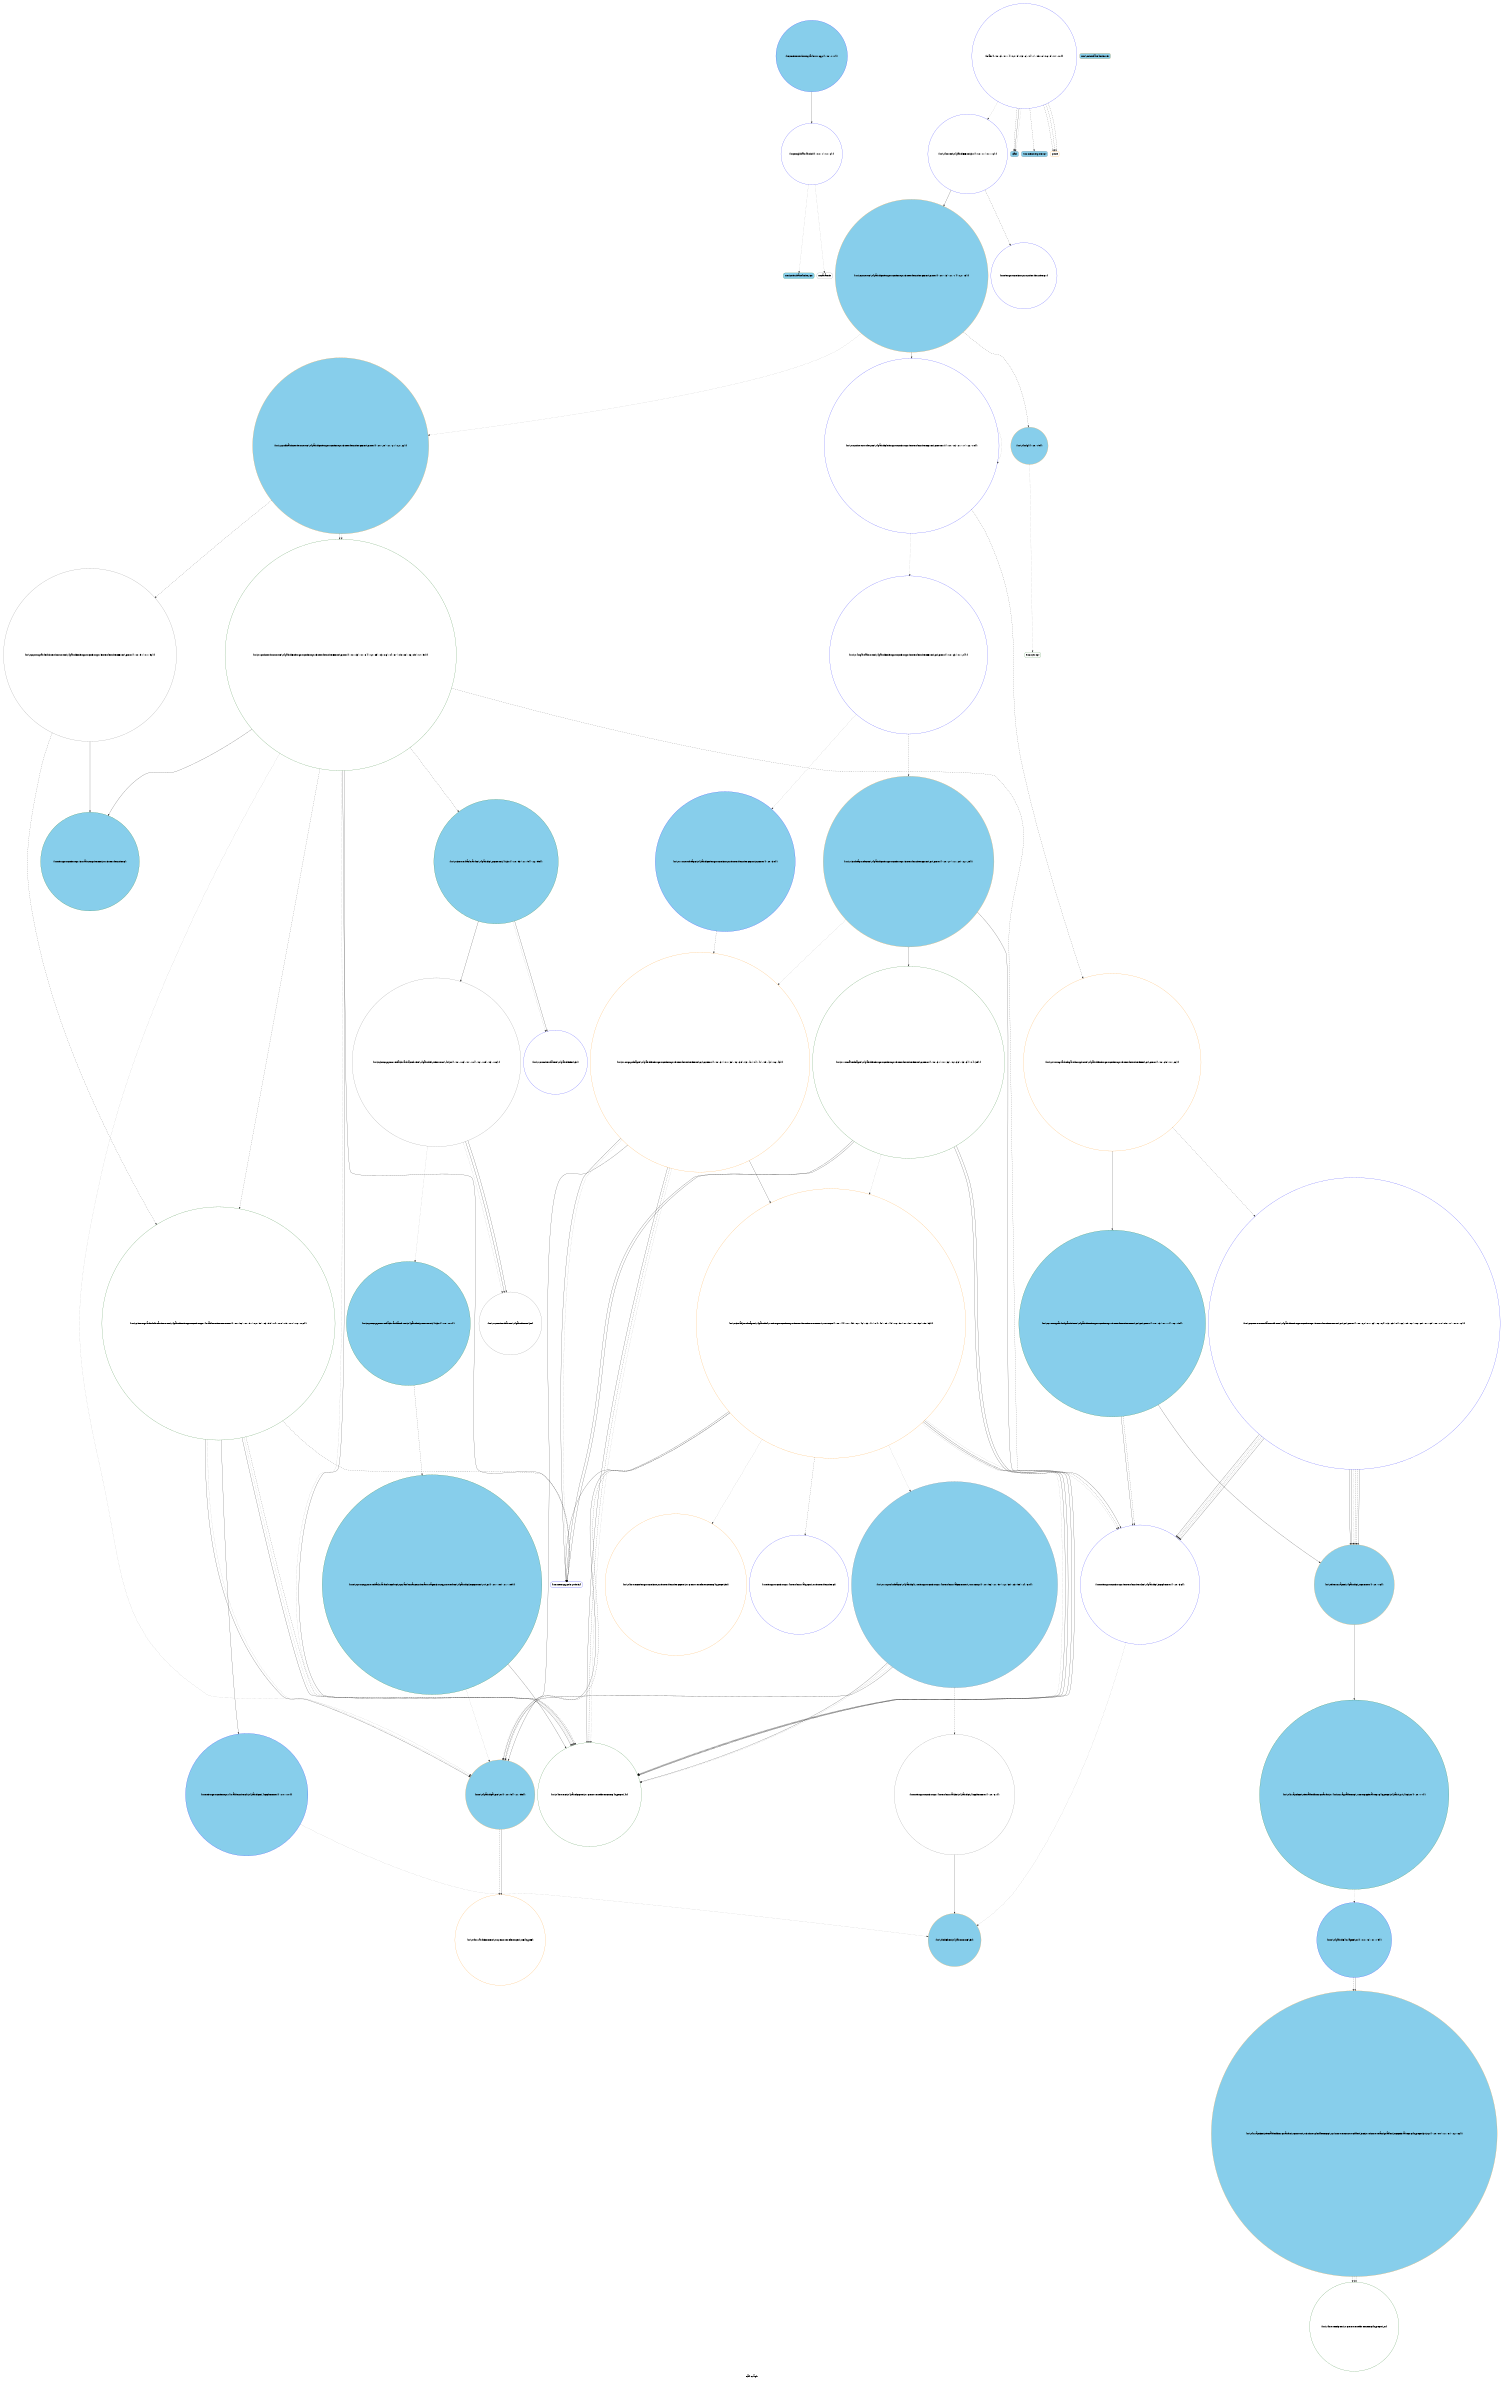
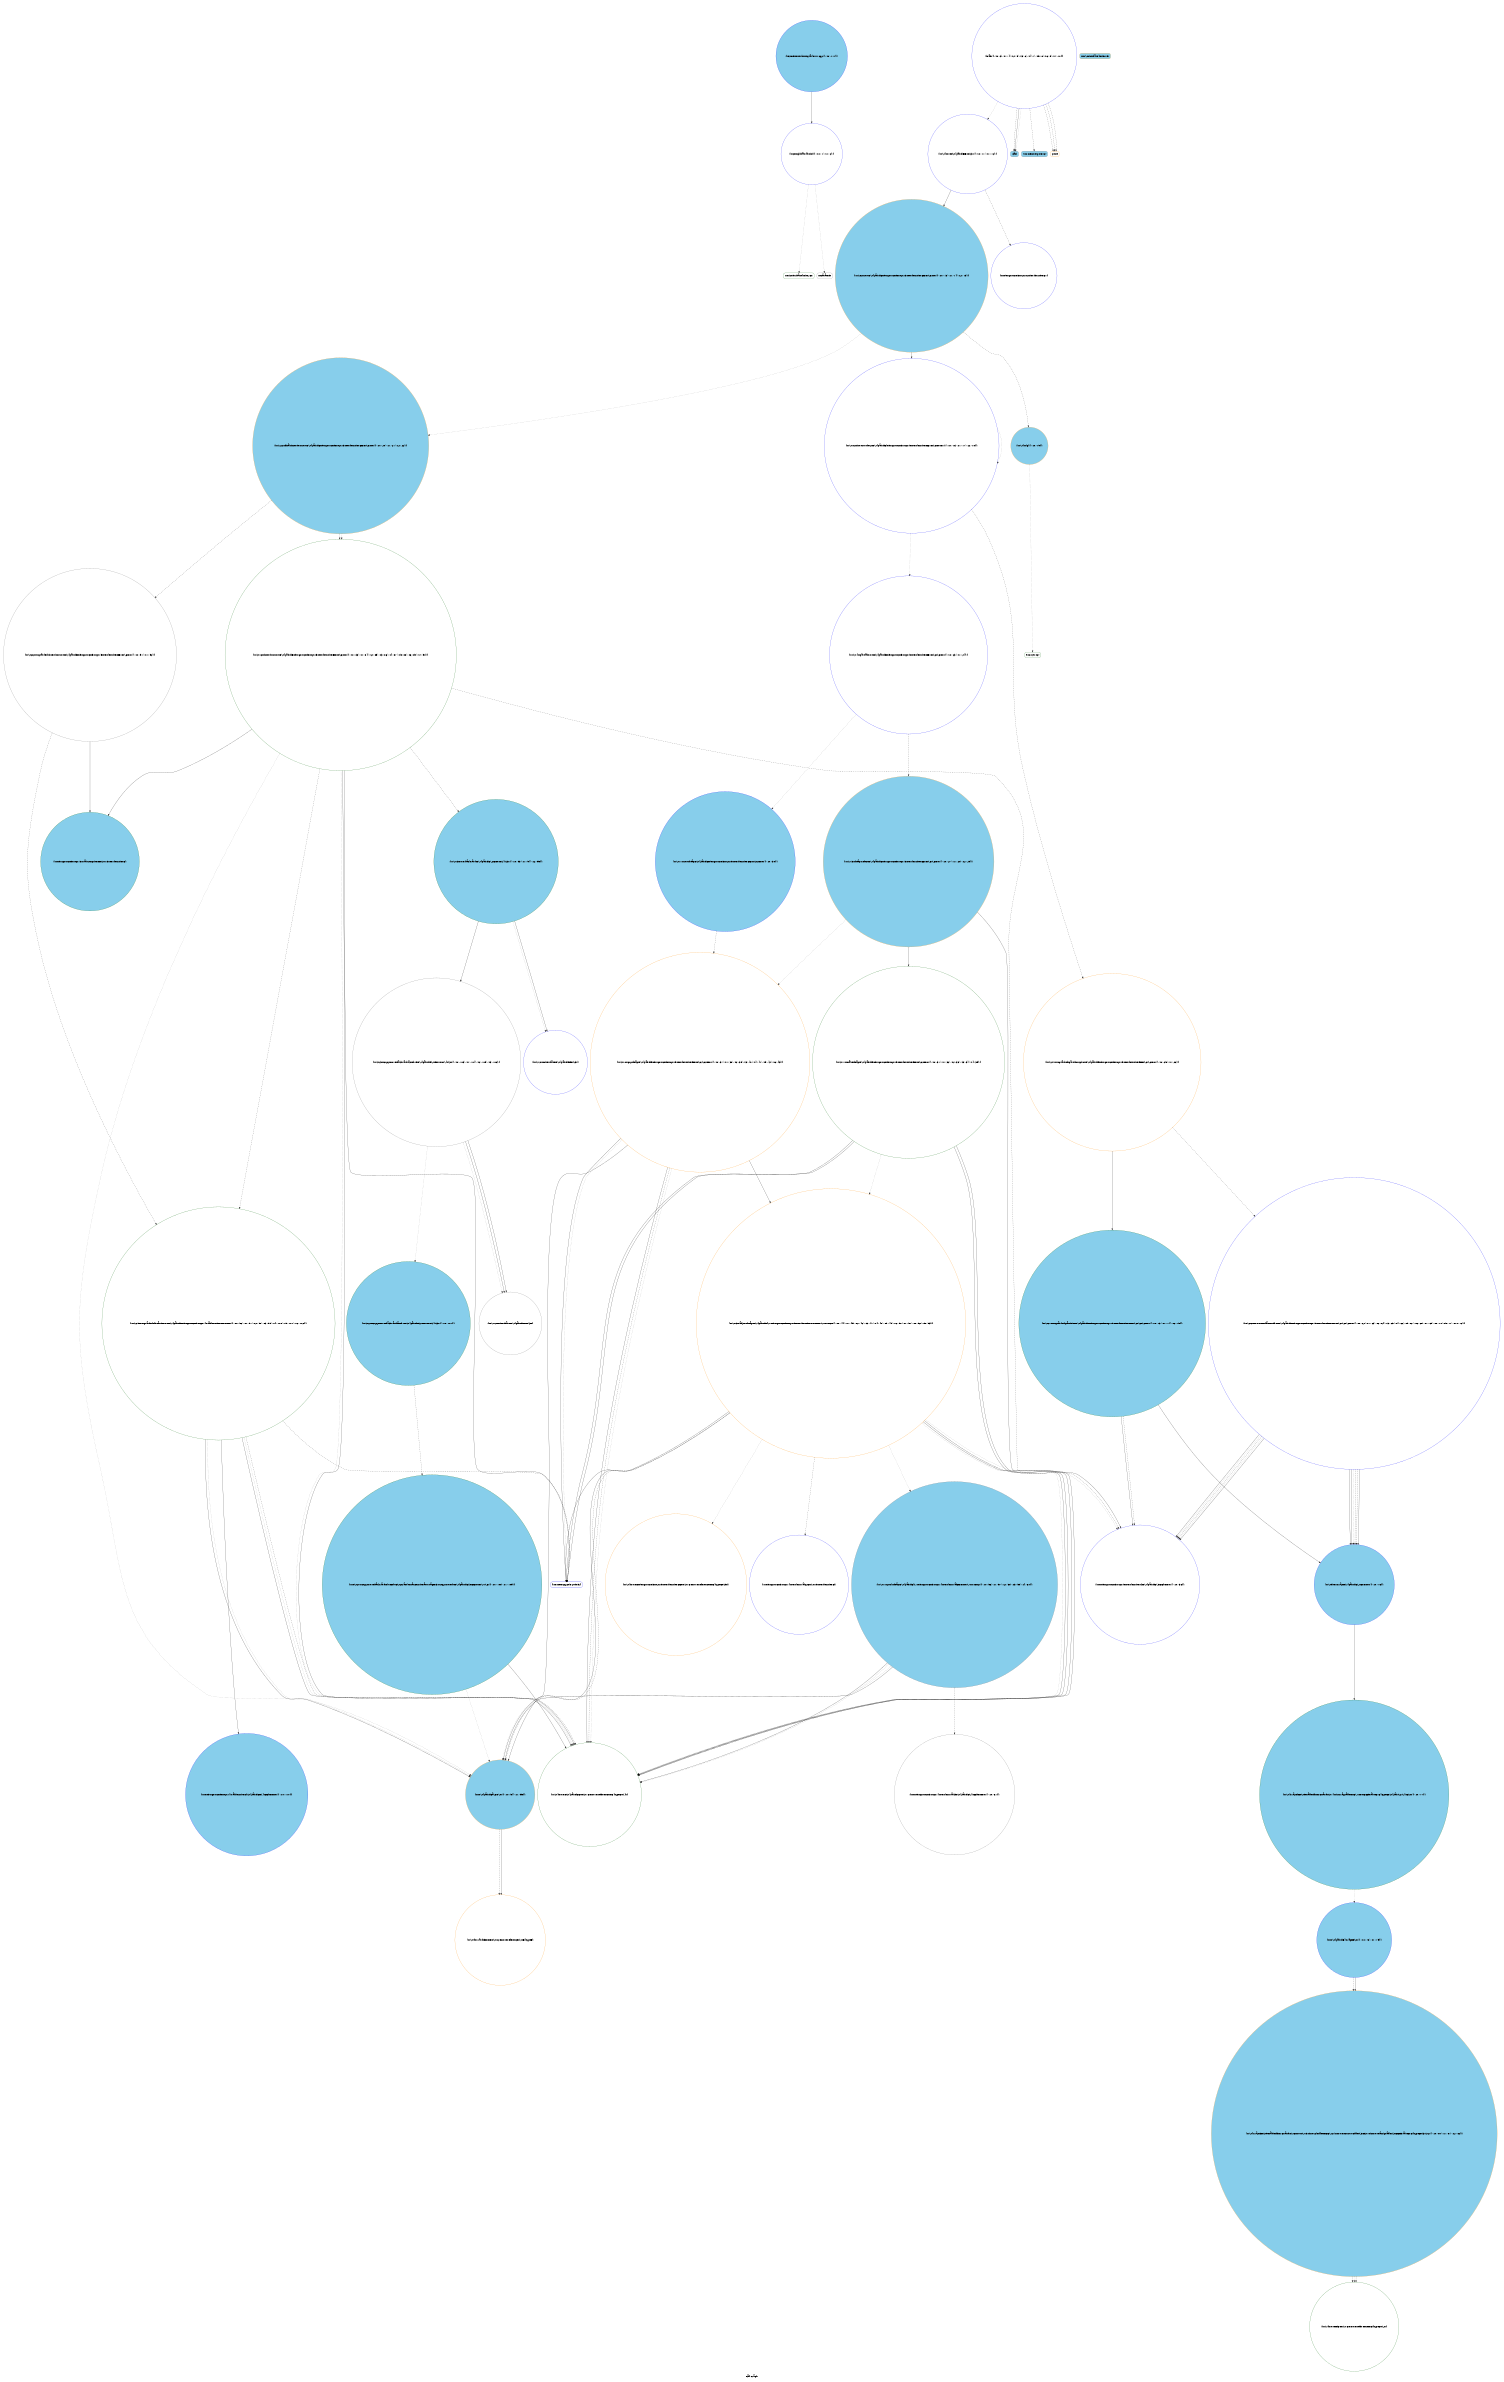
node "_ZNSt8ios_base4InitC1Ev": fillcolor skyblue -> white
node "{_ZSt9iter_swapIPSt4pairIiiES2_EvT_T0_|{<s0>76}}": color darkorange -> blue
node "{_ZStltIiiEbRKSt4pairIT_T0_ES5_}": removed
